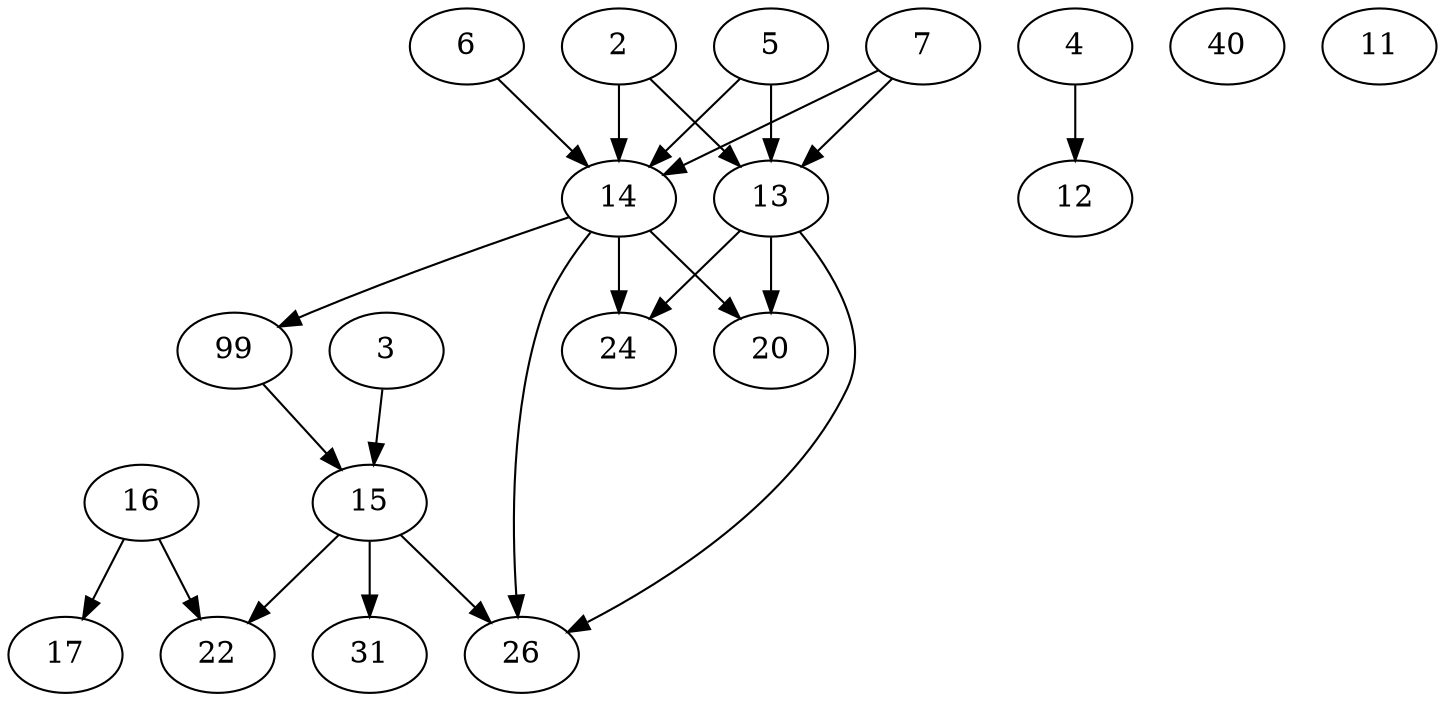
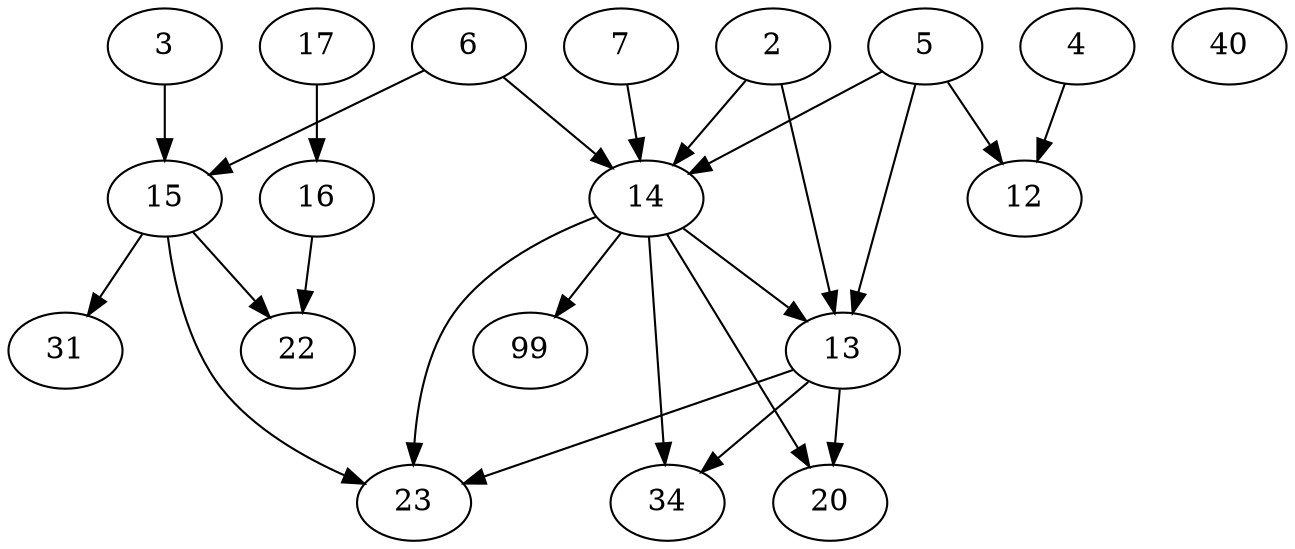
node "11": removed
edge "5" -> "12": added
edge "7" -> "13": now "14" -> "13"
node "24": label "24" -> "34"
edge "99" -> "15": now "6" -> "15"
edge "16" -> "17": reversed
node "26": label "26" -> "23"
